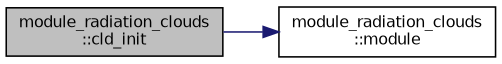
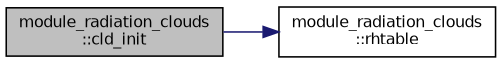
node "module_radiation_clouds ::module": label "module_radiation_clouds ::module" -> "module_radiation_clouds ::rhtable"
